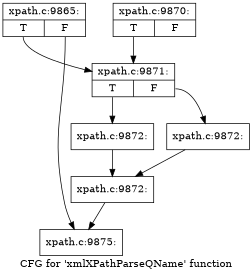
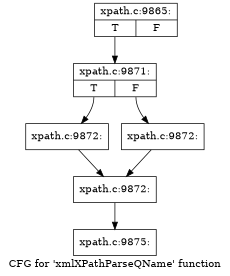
node "xpath.c:9870:": removed
edge "xpath.c:9865:" -> "xpath.c:9875:": removed
